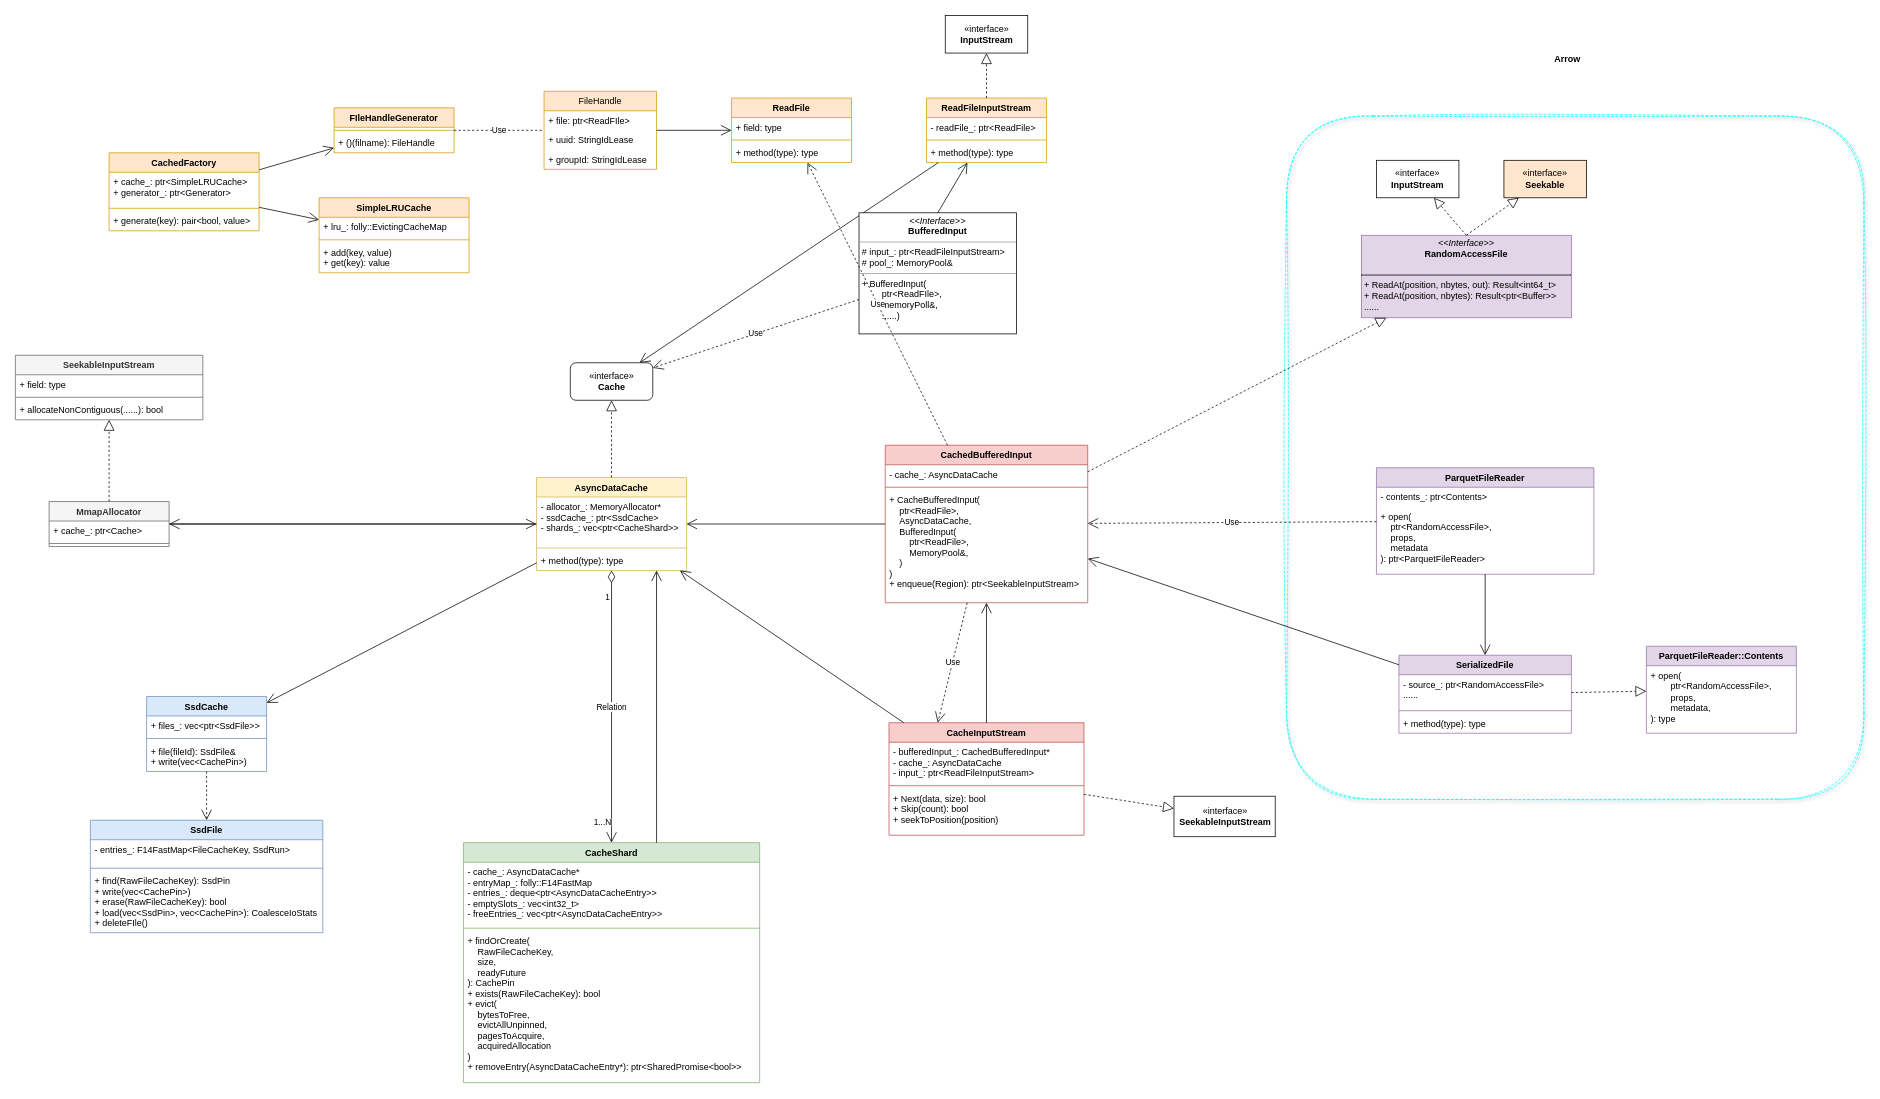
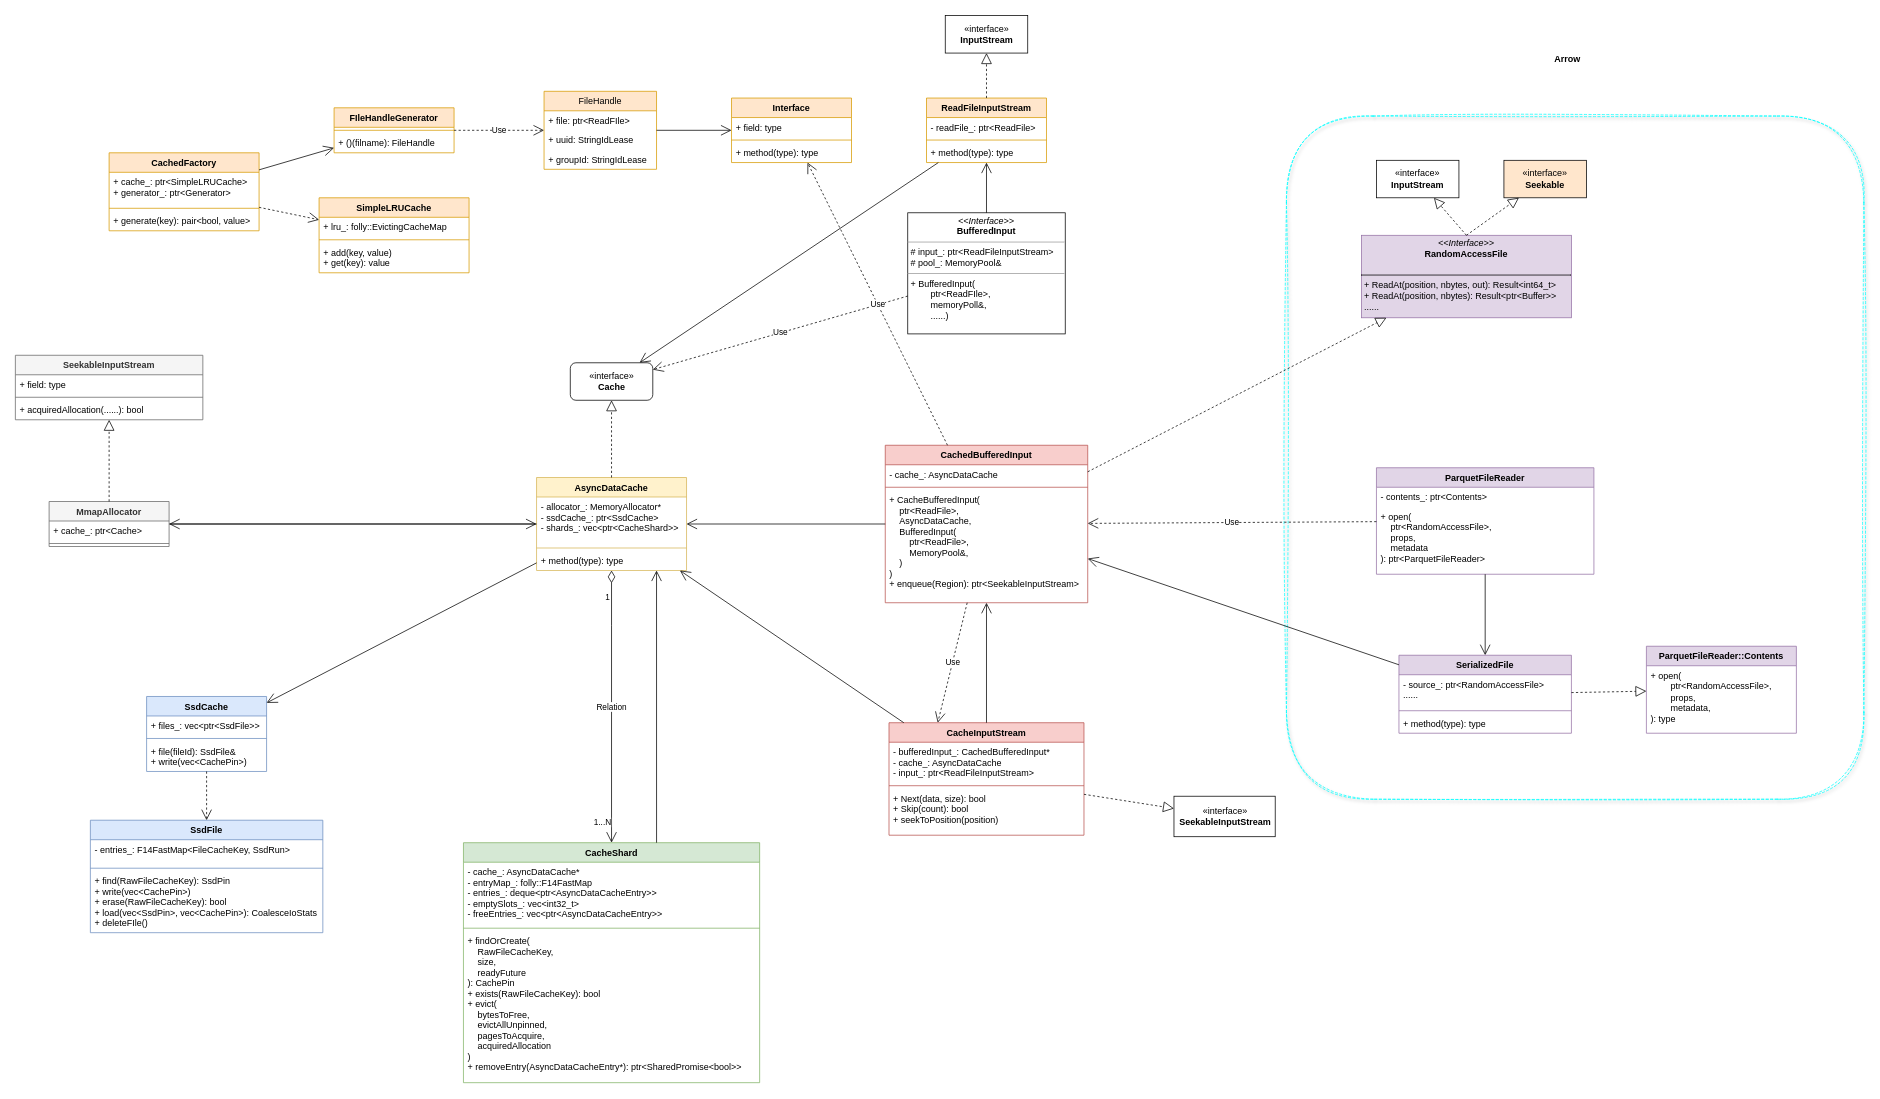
node "ReadFile": label "ReadFile" -> "Interface"
edge "FIleHandleGenerator" -- "FileHandle": arrowhead none -> open
edge "CachedFactory" -> "SimpleLRUCache": style solid -> dashed
node "<<Interface>> BufferedInput # input_: ptr<ReadFileInputStream> # pool_: MemoryPool& + BufferedInput( ptr<ReadFIle>, memoryPoll&, ......)": moved (938, 273) -> (987, 273)
node "+ allocateNonContiguous(......): bool": label "+ allocateNonContiguous(......): bool" -> "+ acquiredAllocation(......): bool"
